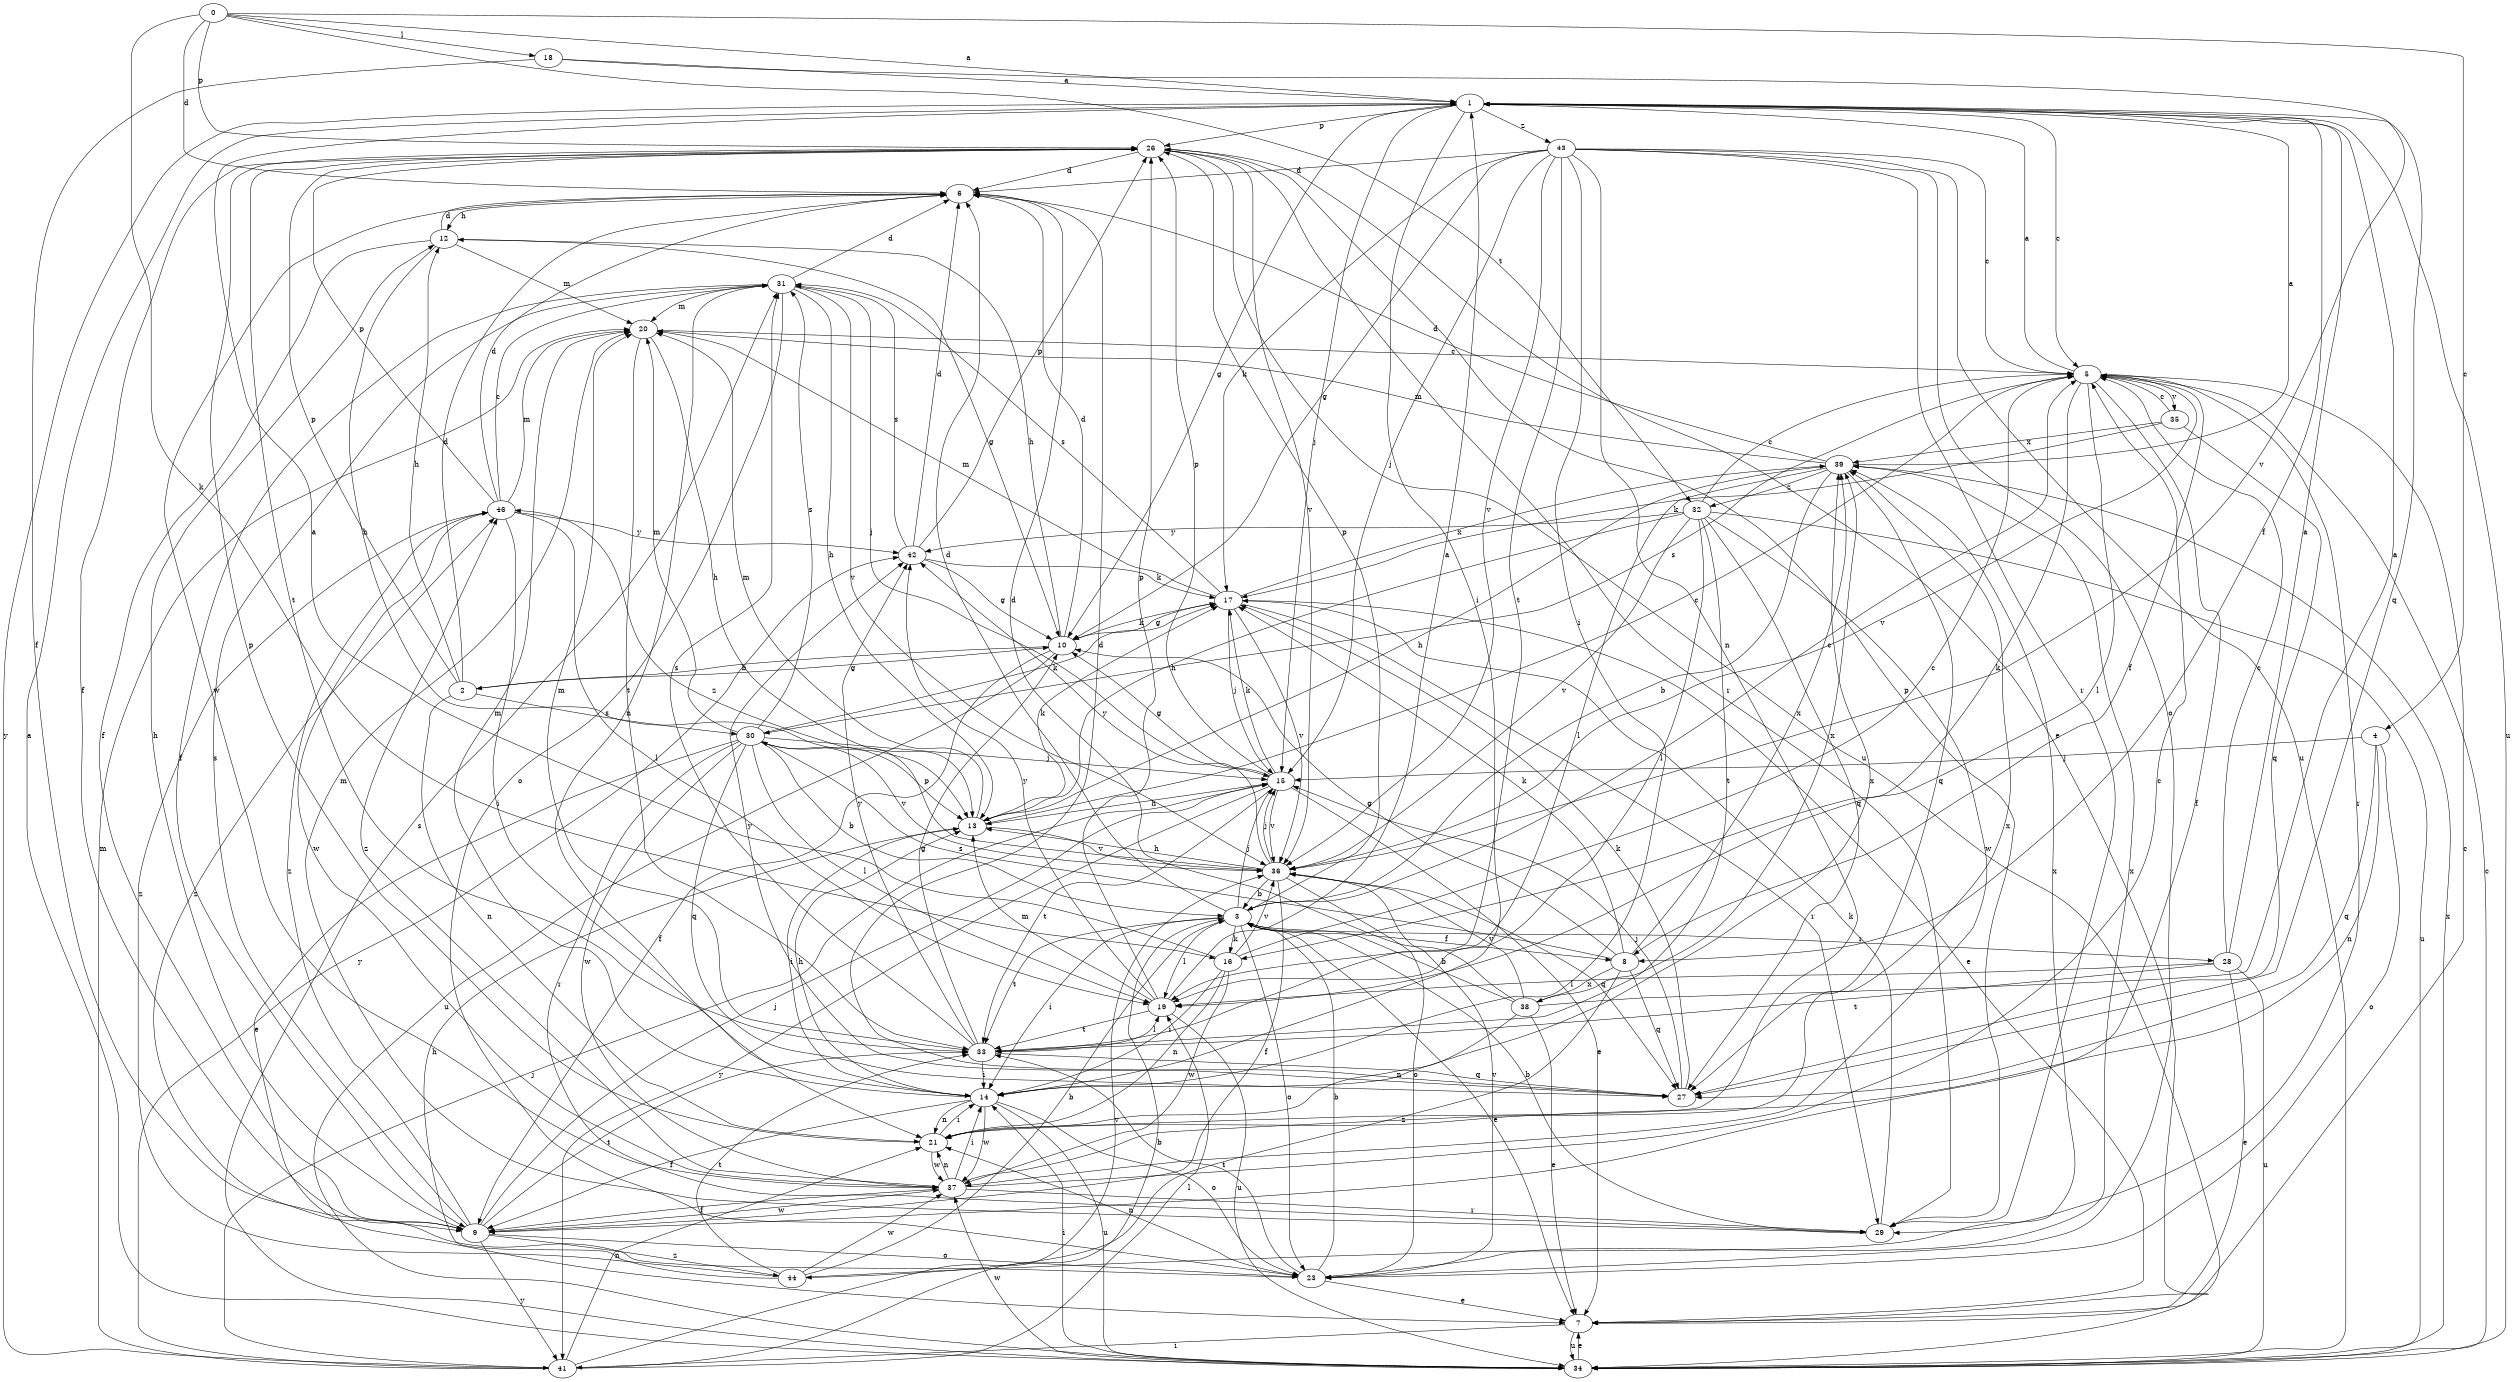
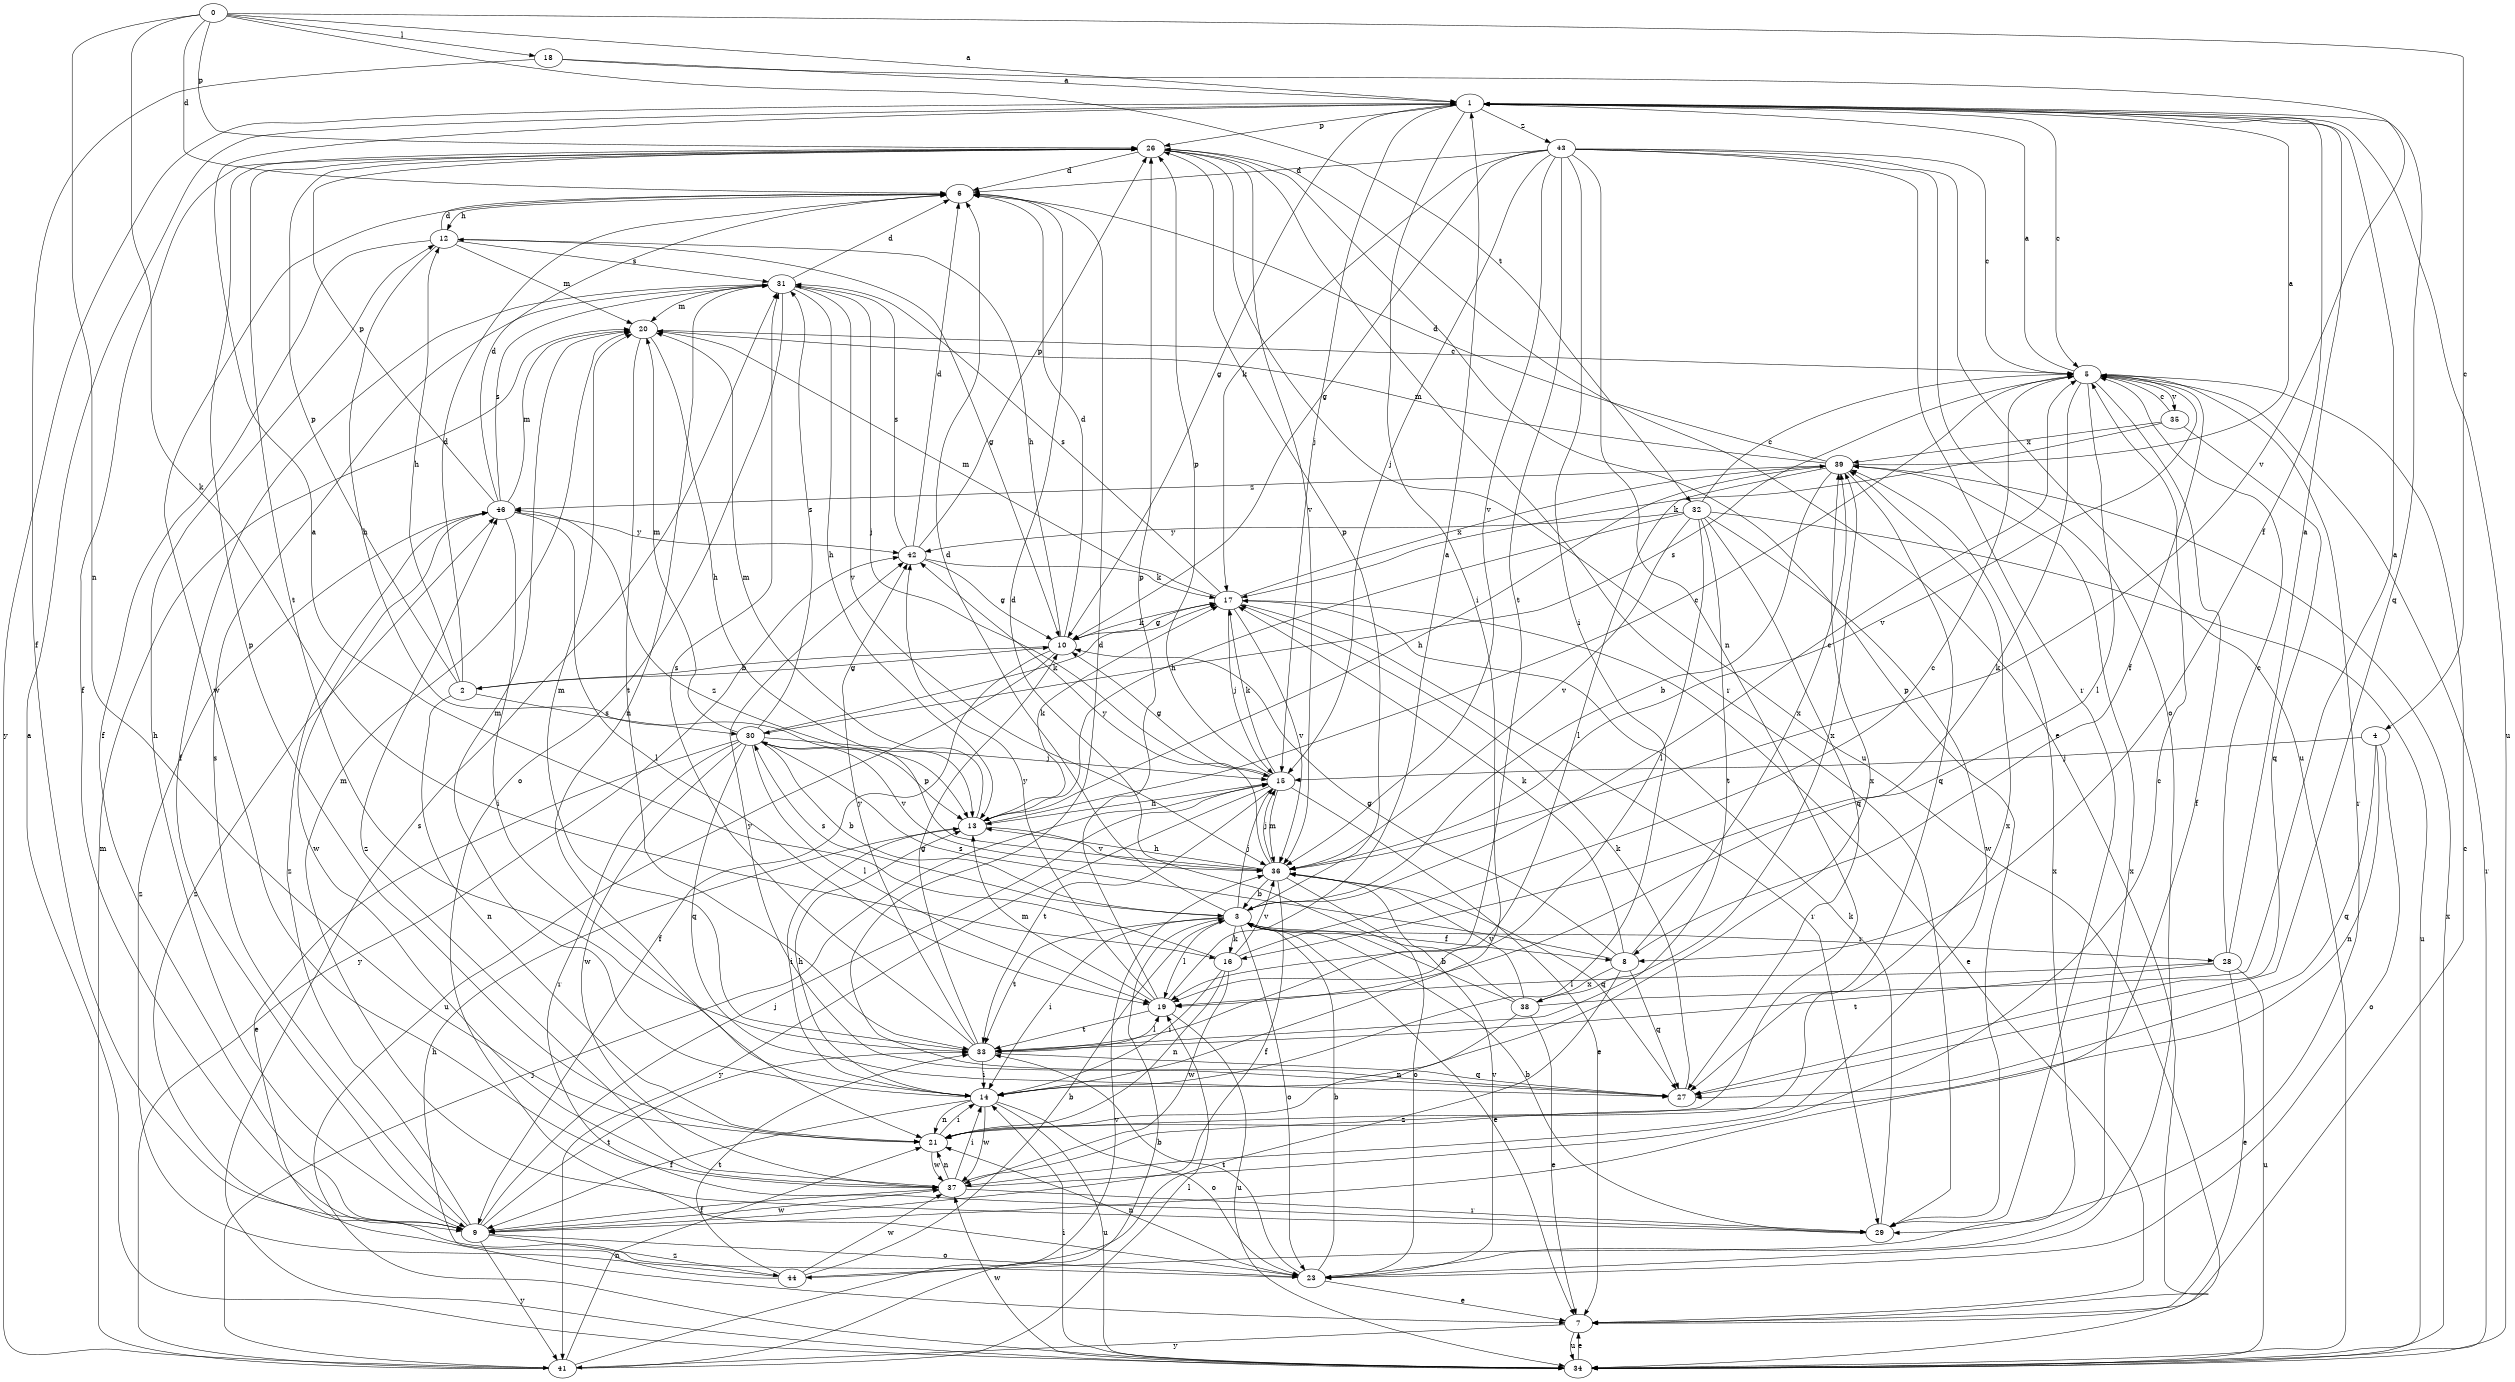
edge "12" -> "31": added, label "s"
edge "46" -> "31": label "c" -> "s"
edge "39" -> "32": now "39" -> "46"
edge "0" -> "21": added, label "n"
edge "15" -> "36": label "v" -> "m"
edge "27" -> "15": removed, label "j"
edge "34" -> "5": label "c" -> "r"
edge "3" -> "30": added, label "s"
edge "7" -> "41": label "i" -> "y"
